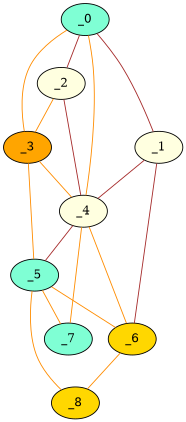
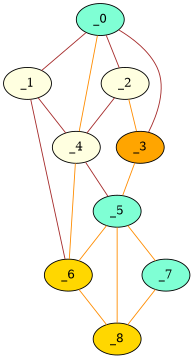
edge "_0" -- "_3": color darkorange -> brown
edge "_3" -- "_4": removed
edge "_4" -- "_7": now "_8" -- "_7"
